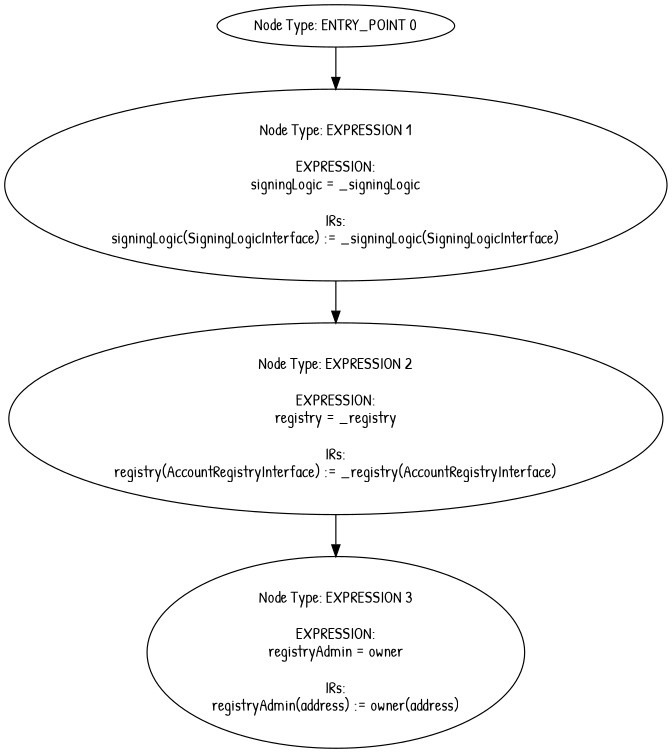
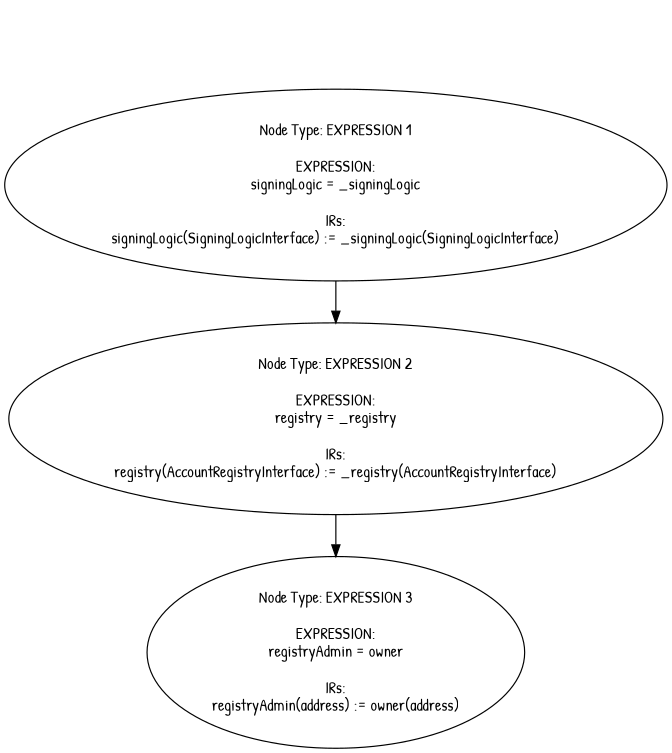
node "Node Type: ENTRY_POINT 0": removed
